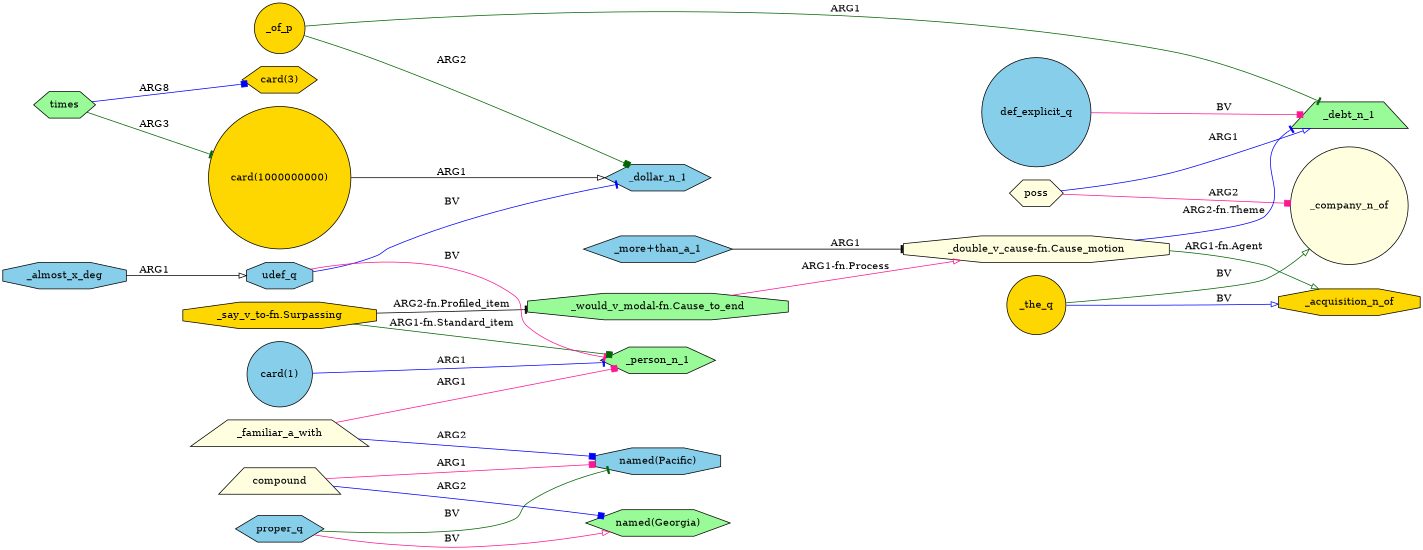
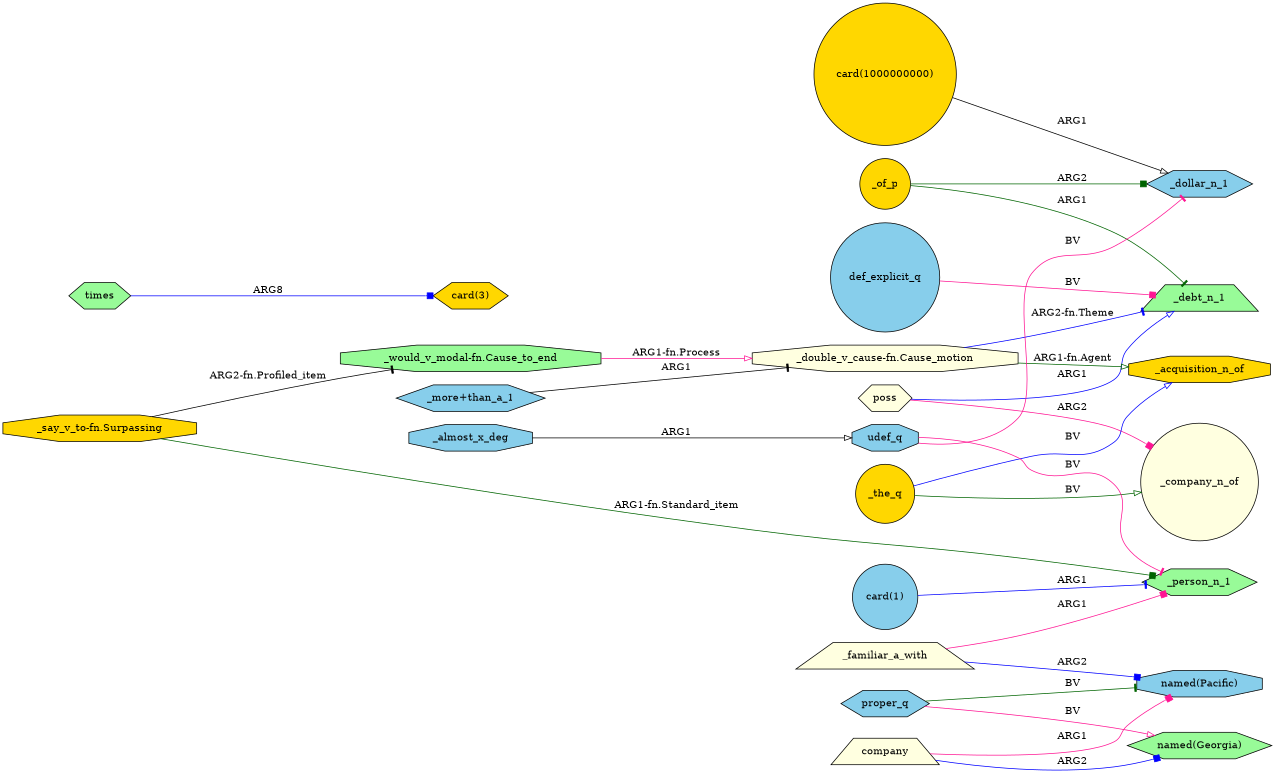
edge "times" -> "card(1000000000)": removed, label "ARG3"
edge "udef_q" -> "_dollar_n_1": color blue -> deeppink
node "compound": label "compound" -> "company"
